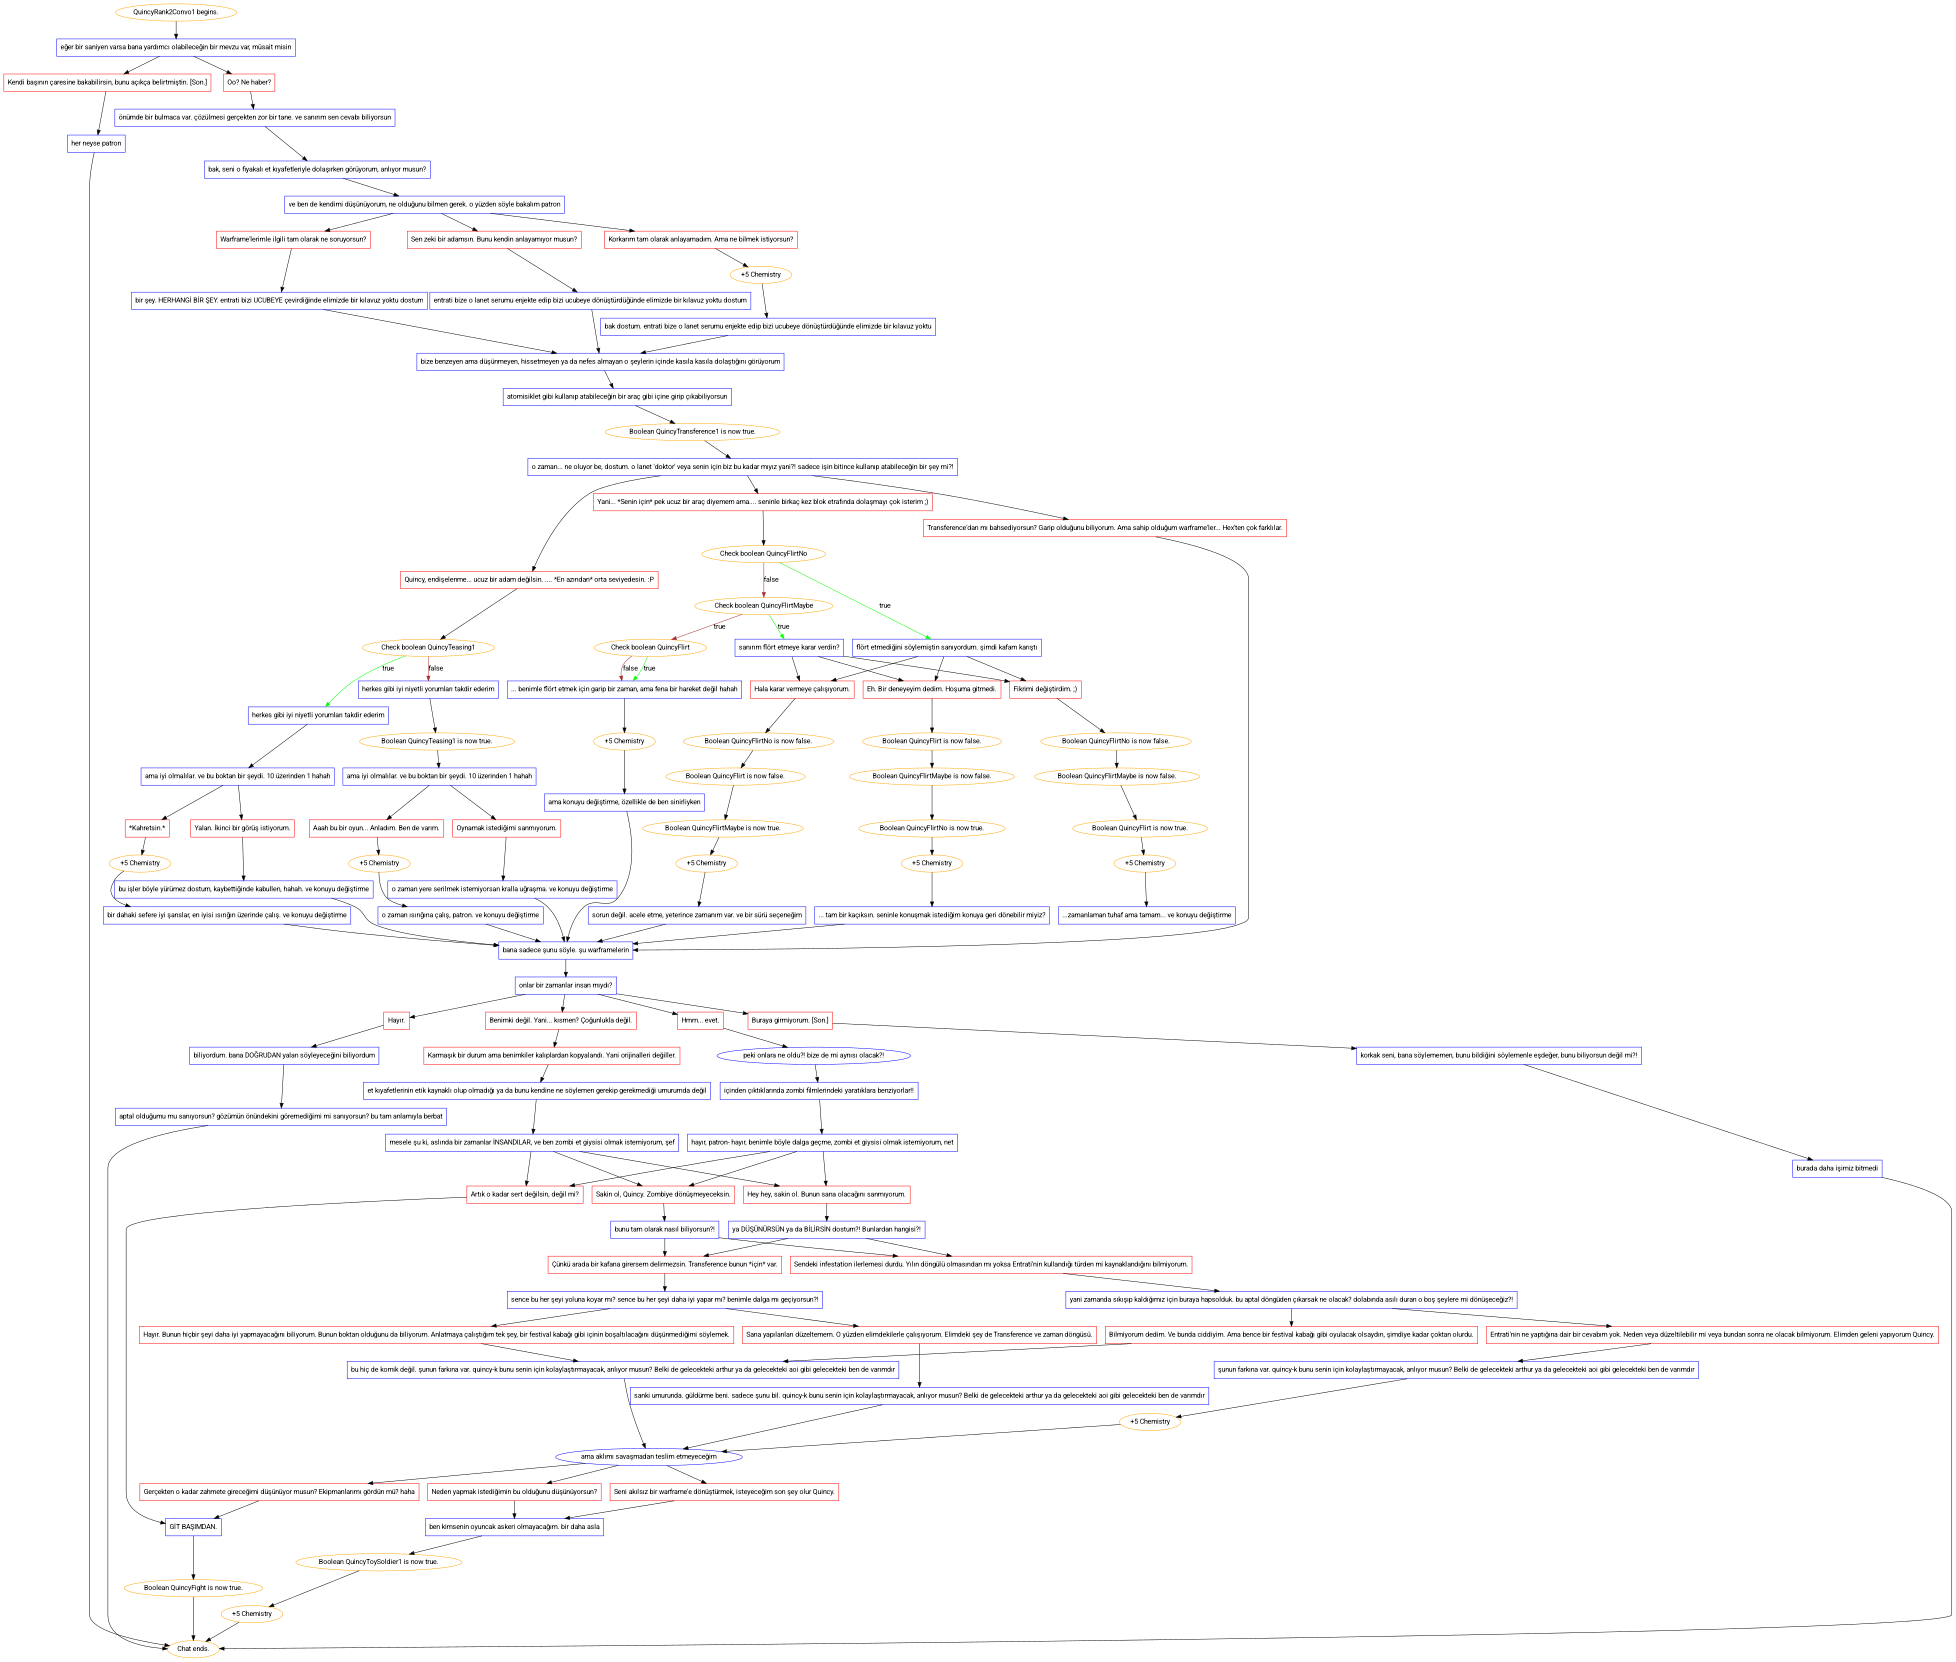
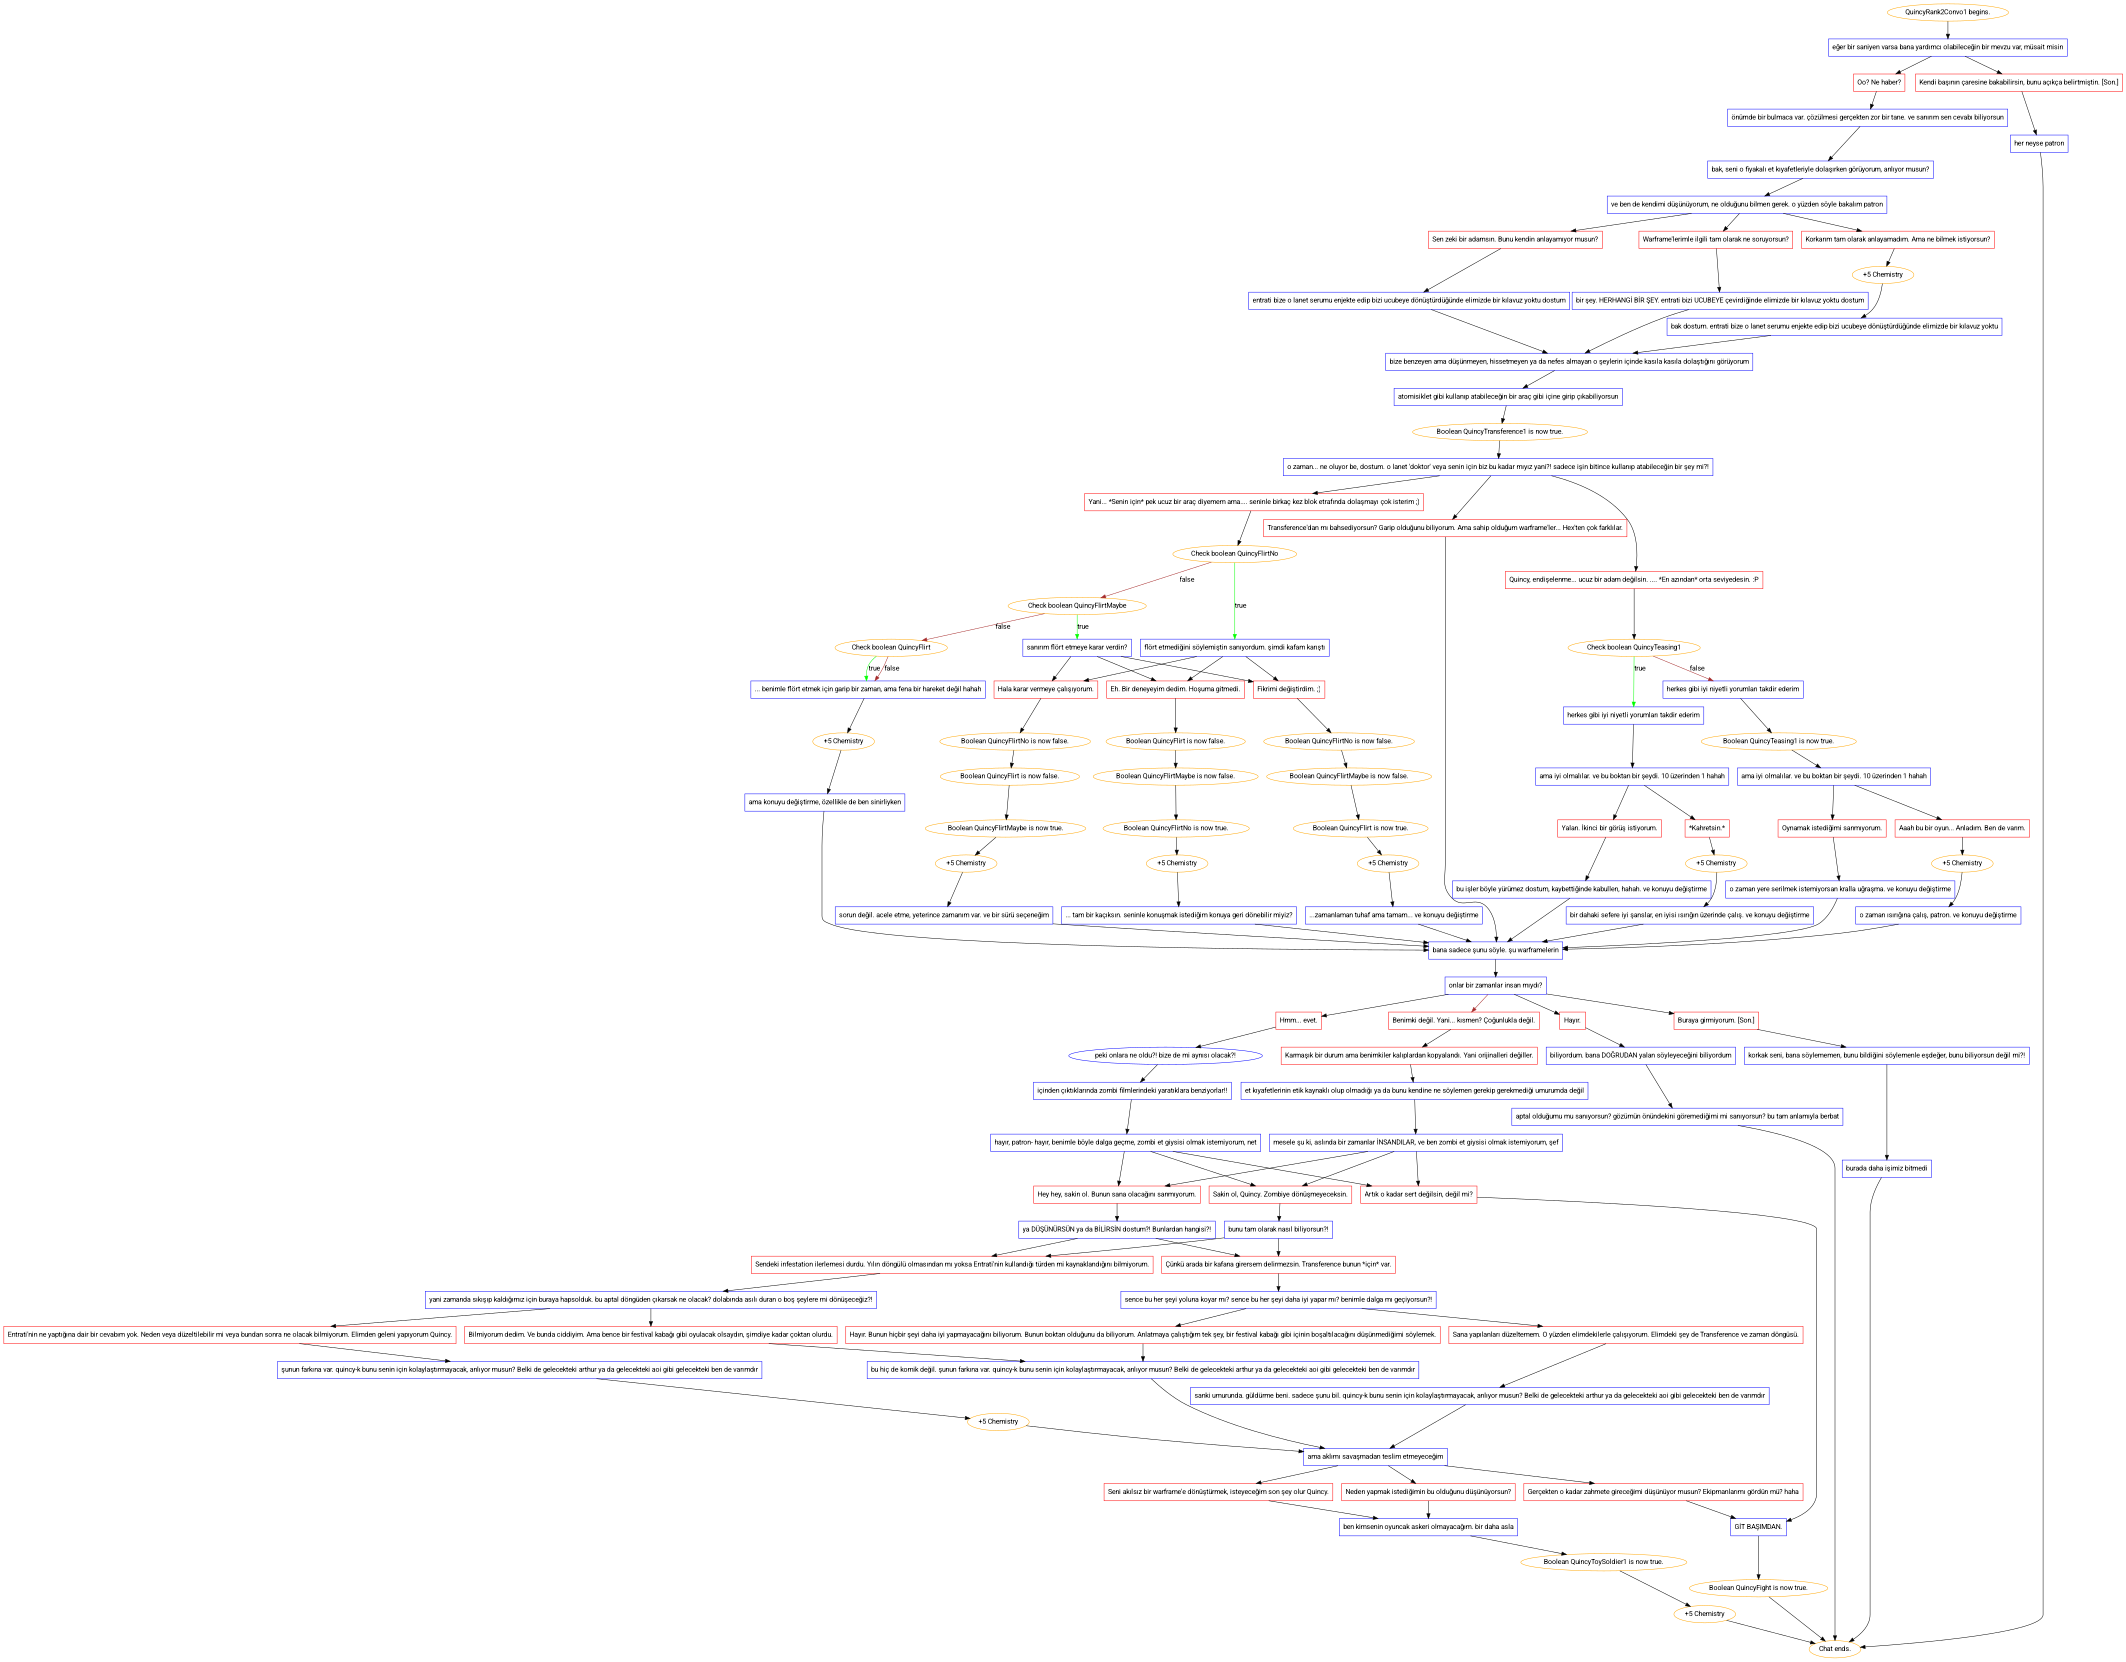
edge "Check boolean QuincyFlirtMaybe" -> "Check boolean QuincyFlirt": label "true" -> "false"
edge "...zamanlaman tuhaf ama tamam... ve konuyu değiştirme" -> "bana sadece şunu söyle. şu warframelerin": added
edge "onlar bir zamanlar insan mıydı?" -> "Benimki değil. Yani... kısmen? Çoğunlukla değil.": color black -> brown
node "ama aklımı savaşmadan teslim etmeyeceğim": shape ellipse -> box
